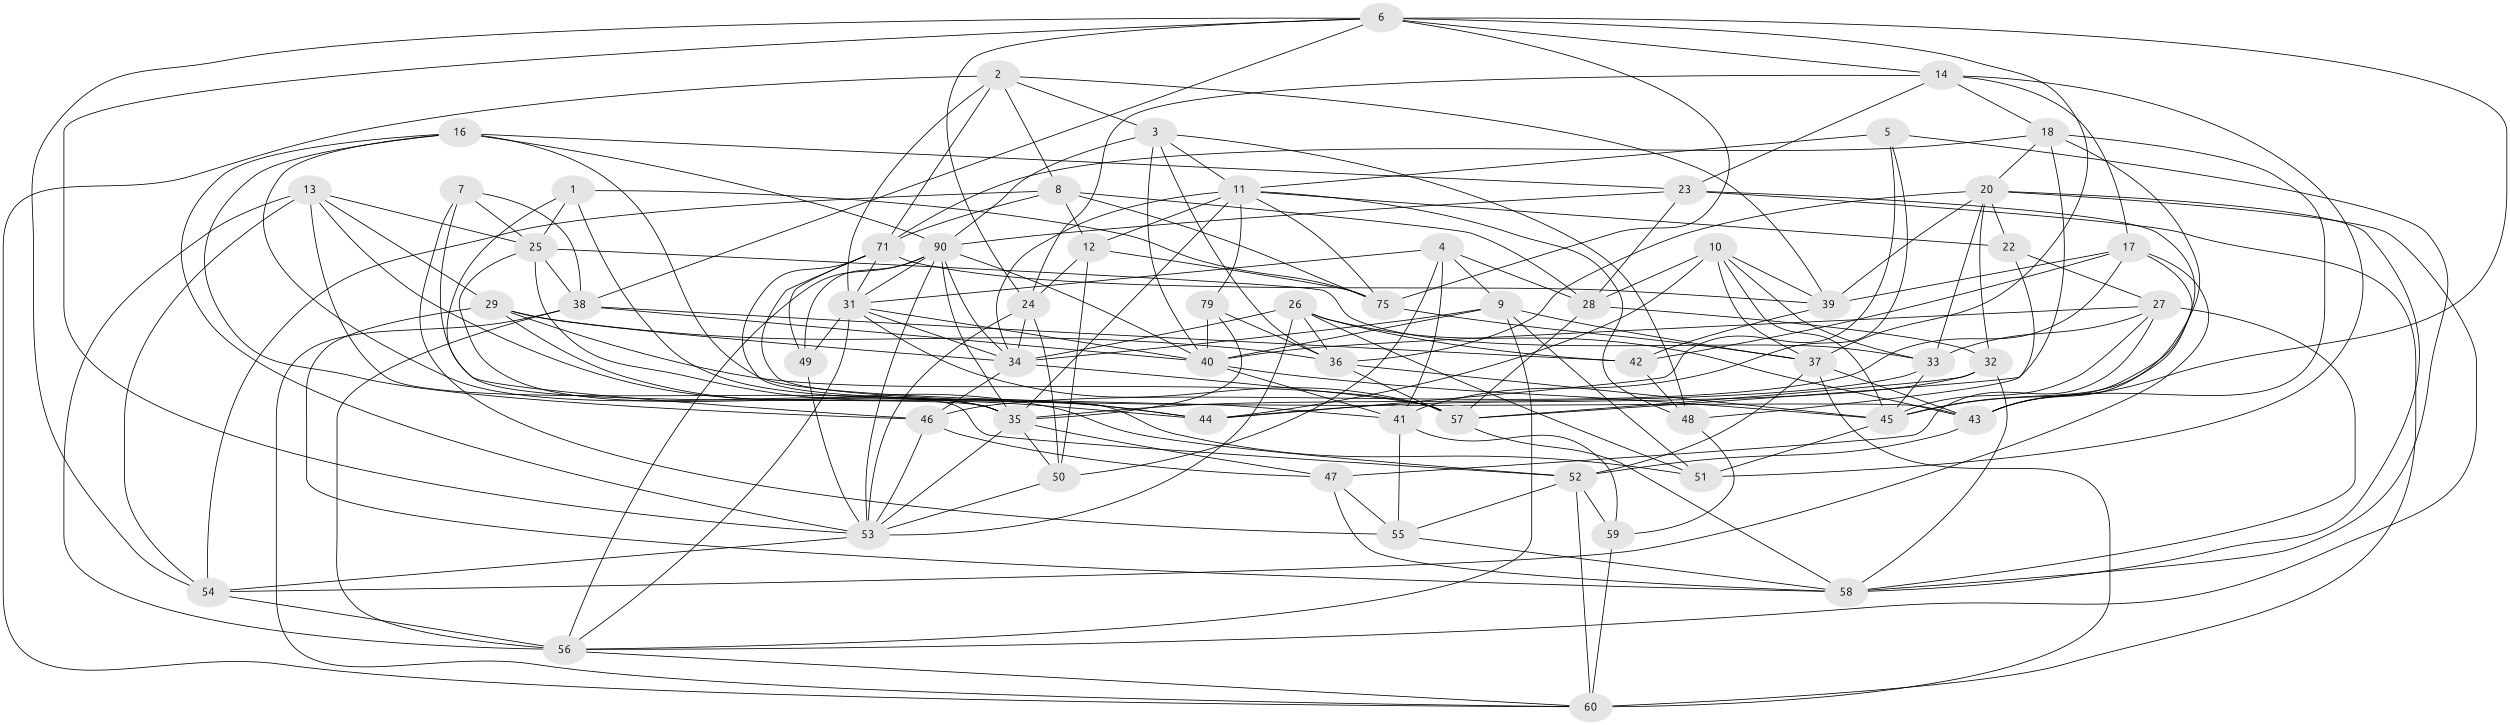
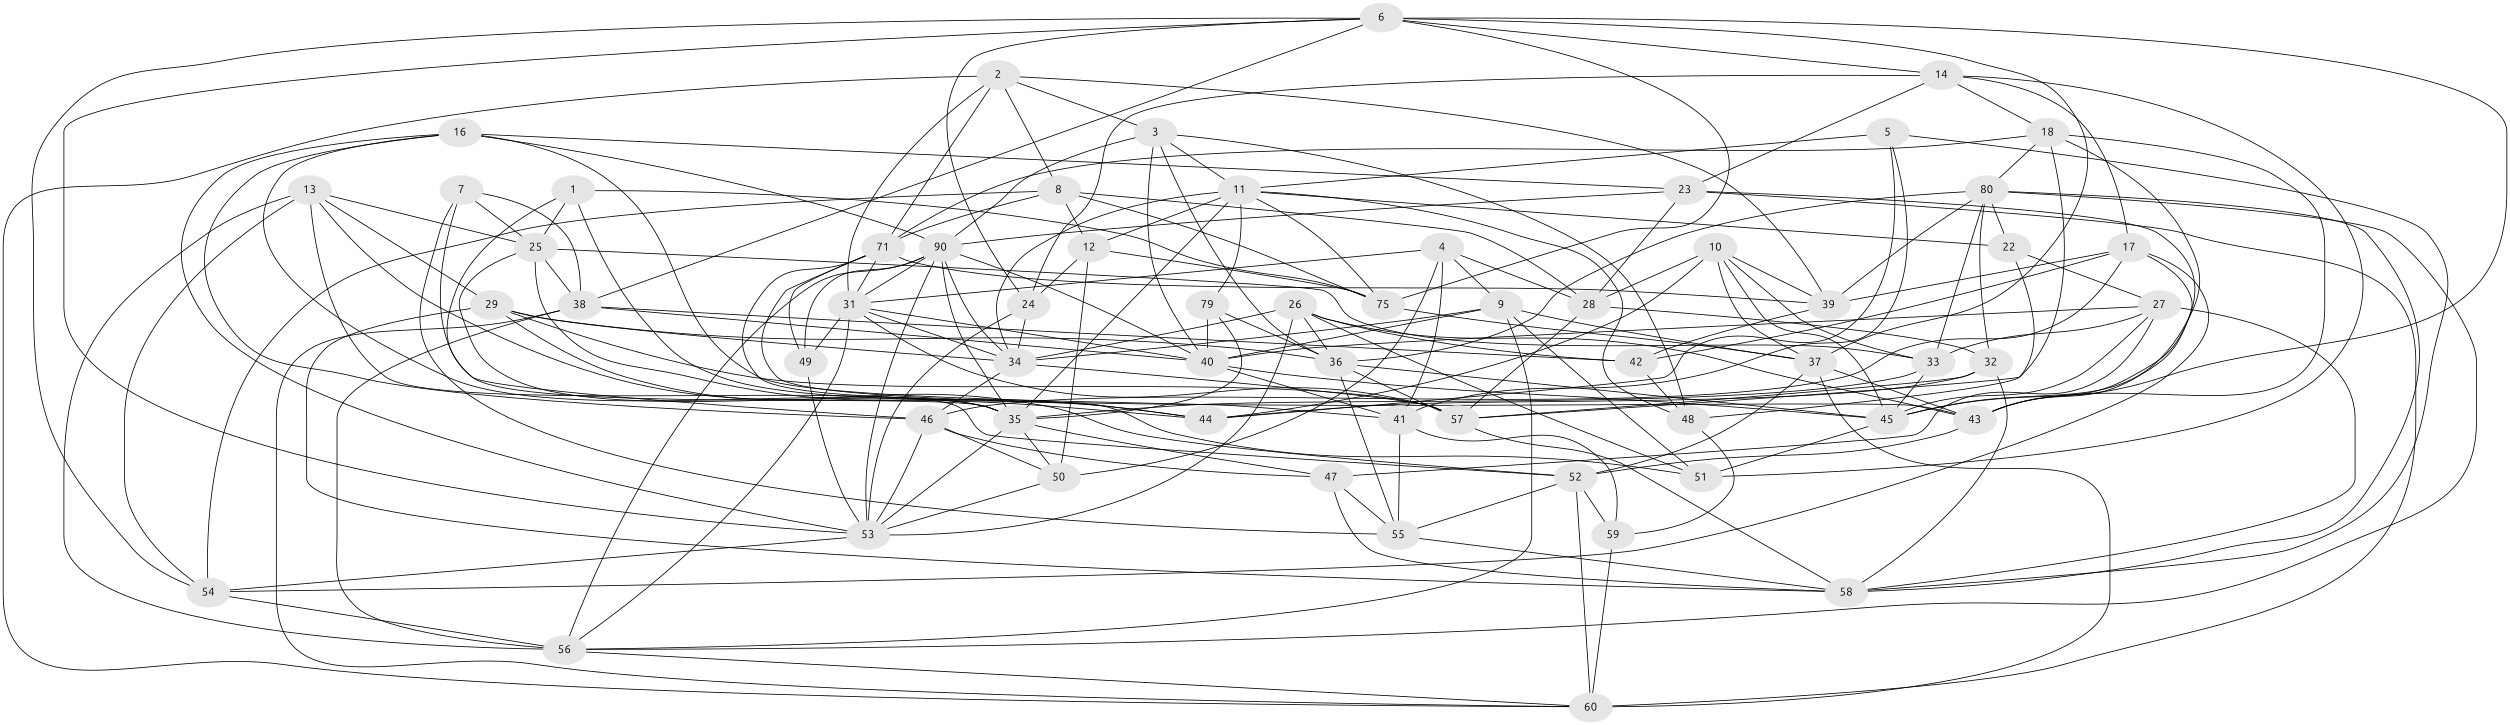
node "20": label "20" -> "80"
edge "24" -- "50": now "46" -- "50"
edge "36" -- "55": added
